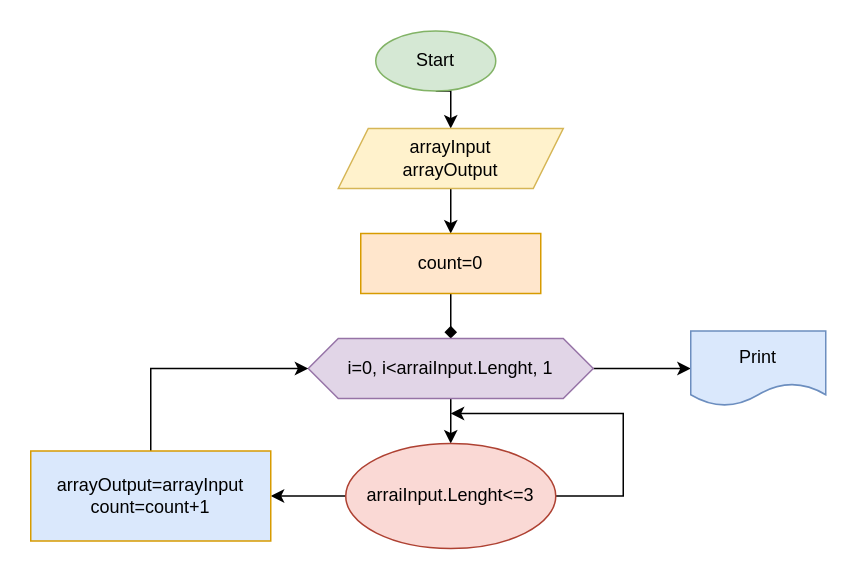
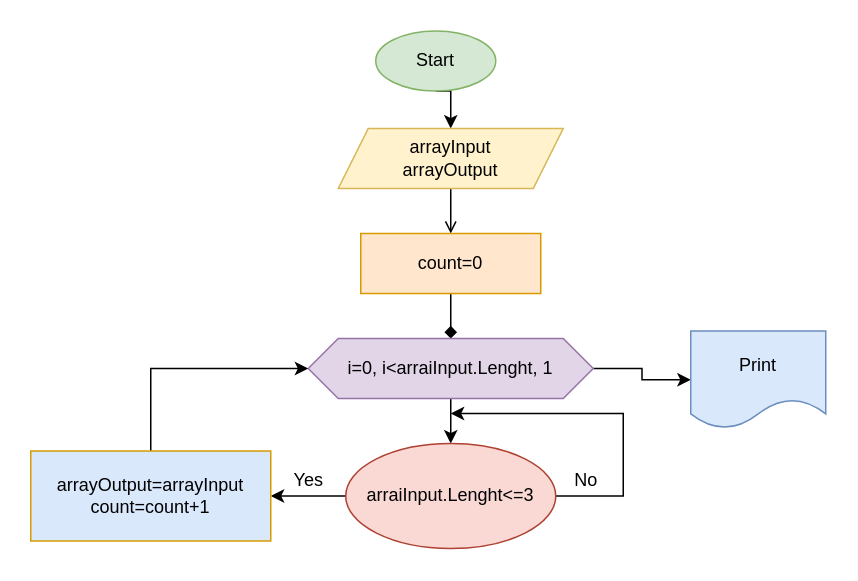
edge "arrayInput arrayOutput" -> "count=0": arrowhead classic -> open
node "Print": size 135x75 -> 135x98
node "Yes": added
node "No": added
